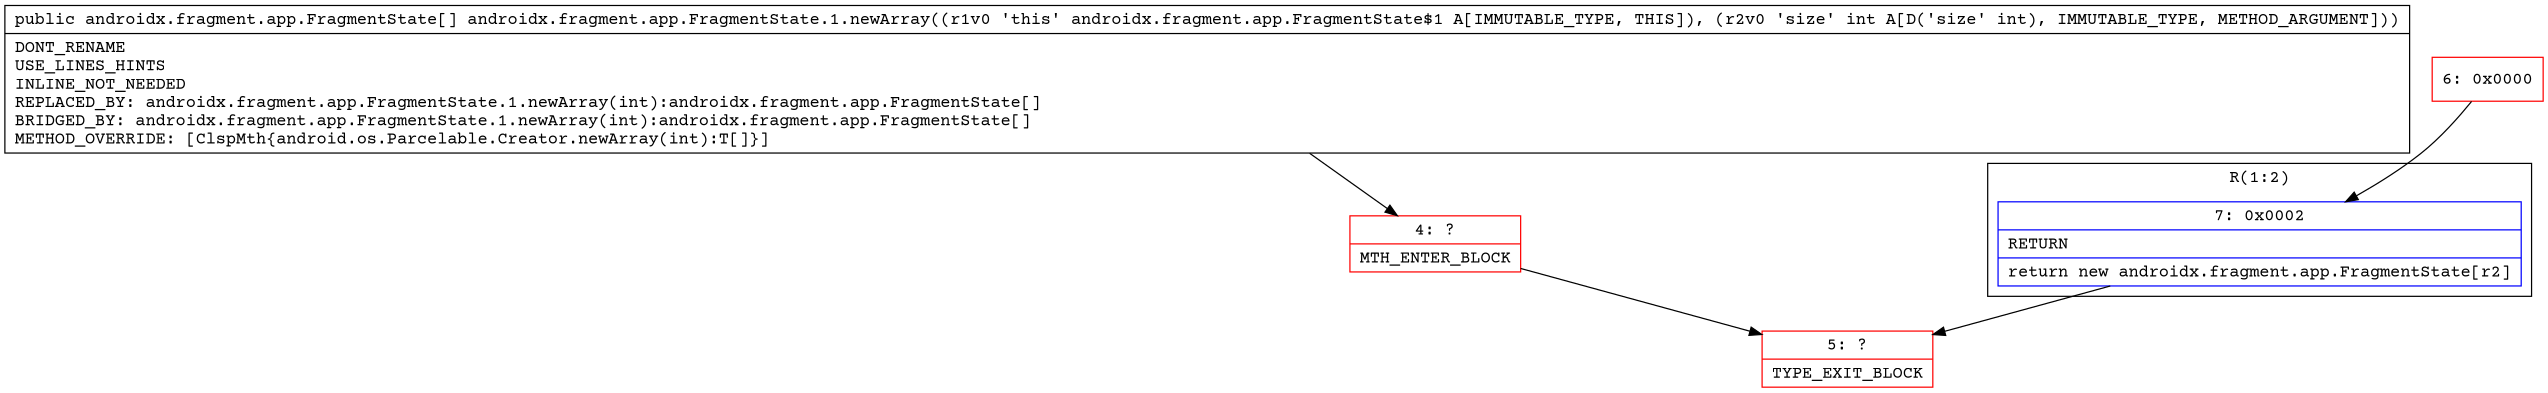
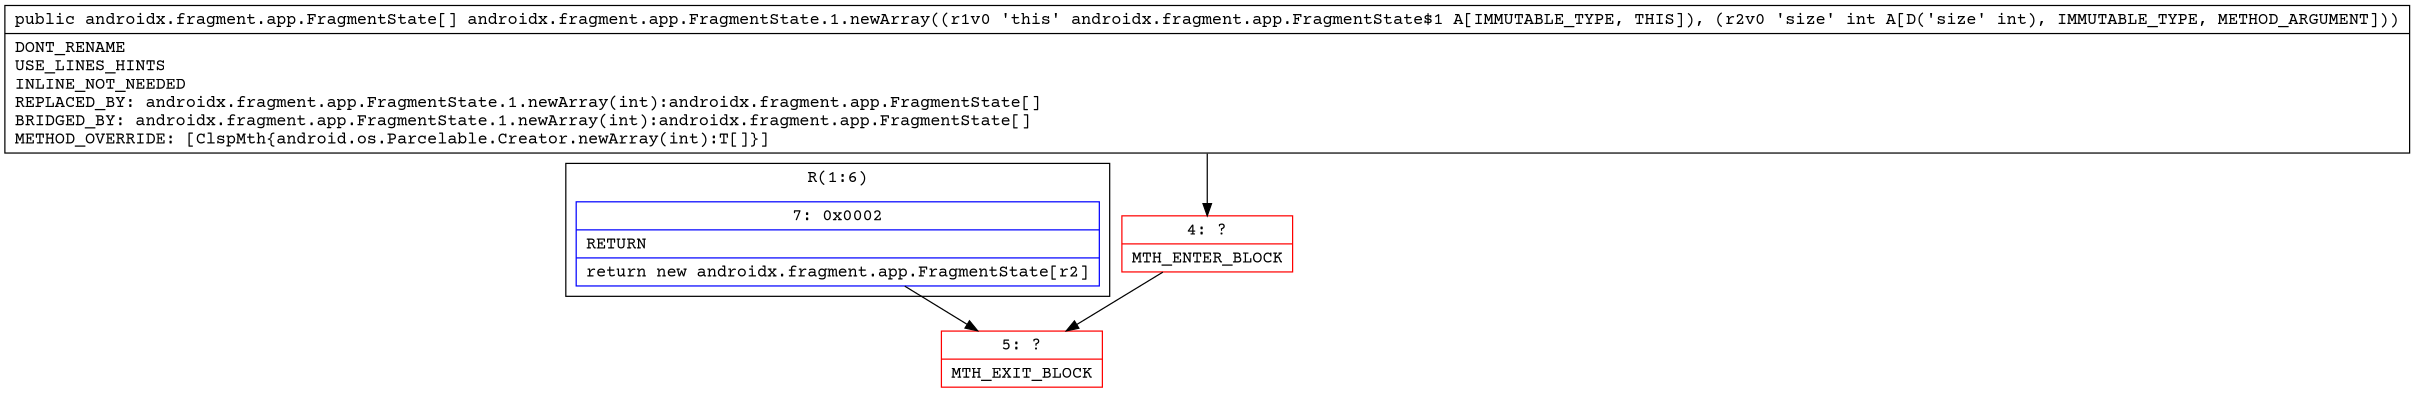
node "6: 0x0000": removed
cluster "R(1:2)": label "R(1:2)" -> "R(1:6)"
node "5: ?": text "TYPE_EXIT_BLOCK" -> "MTH_EXIT_BLOCK"
